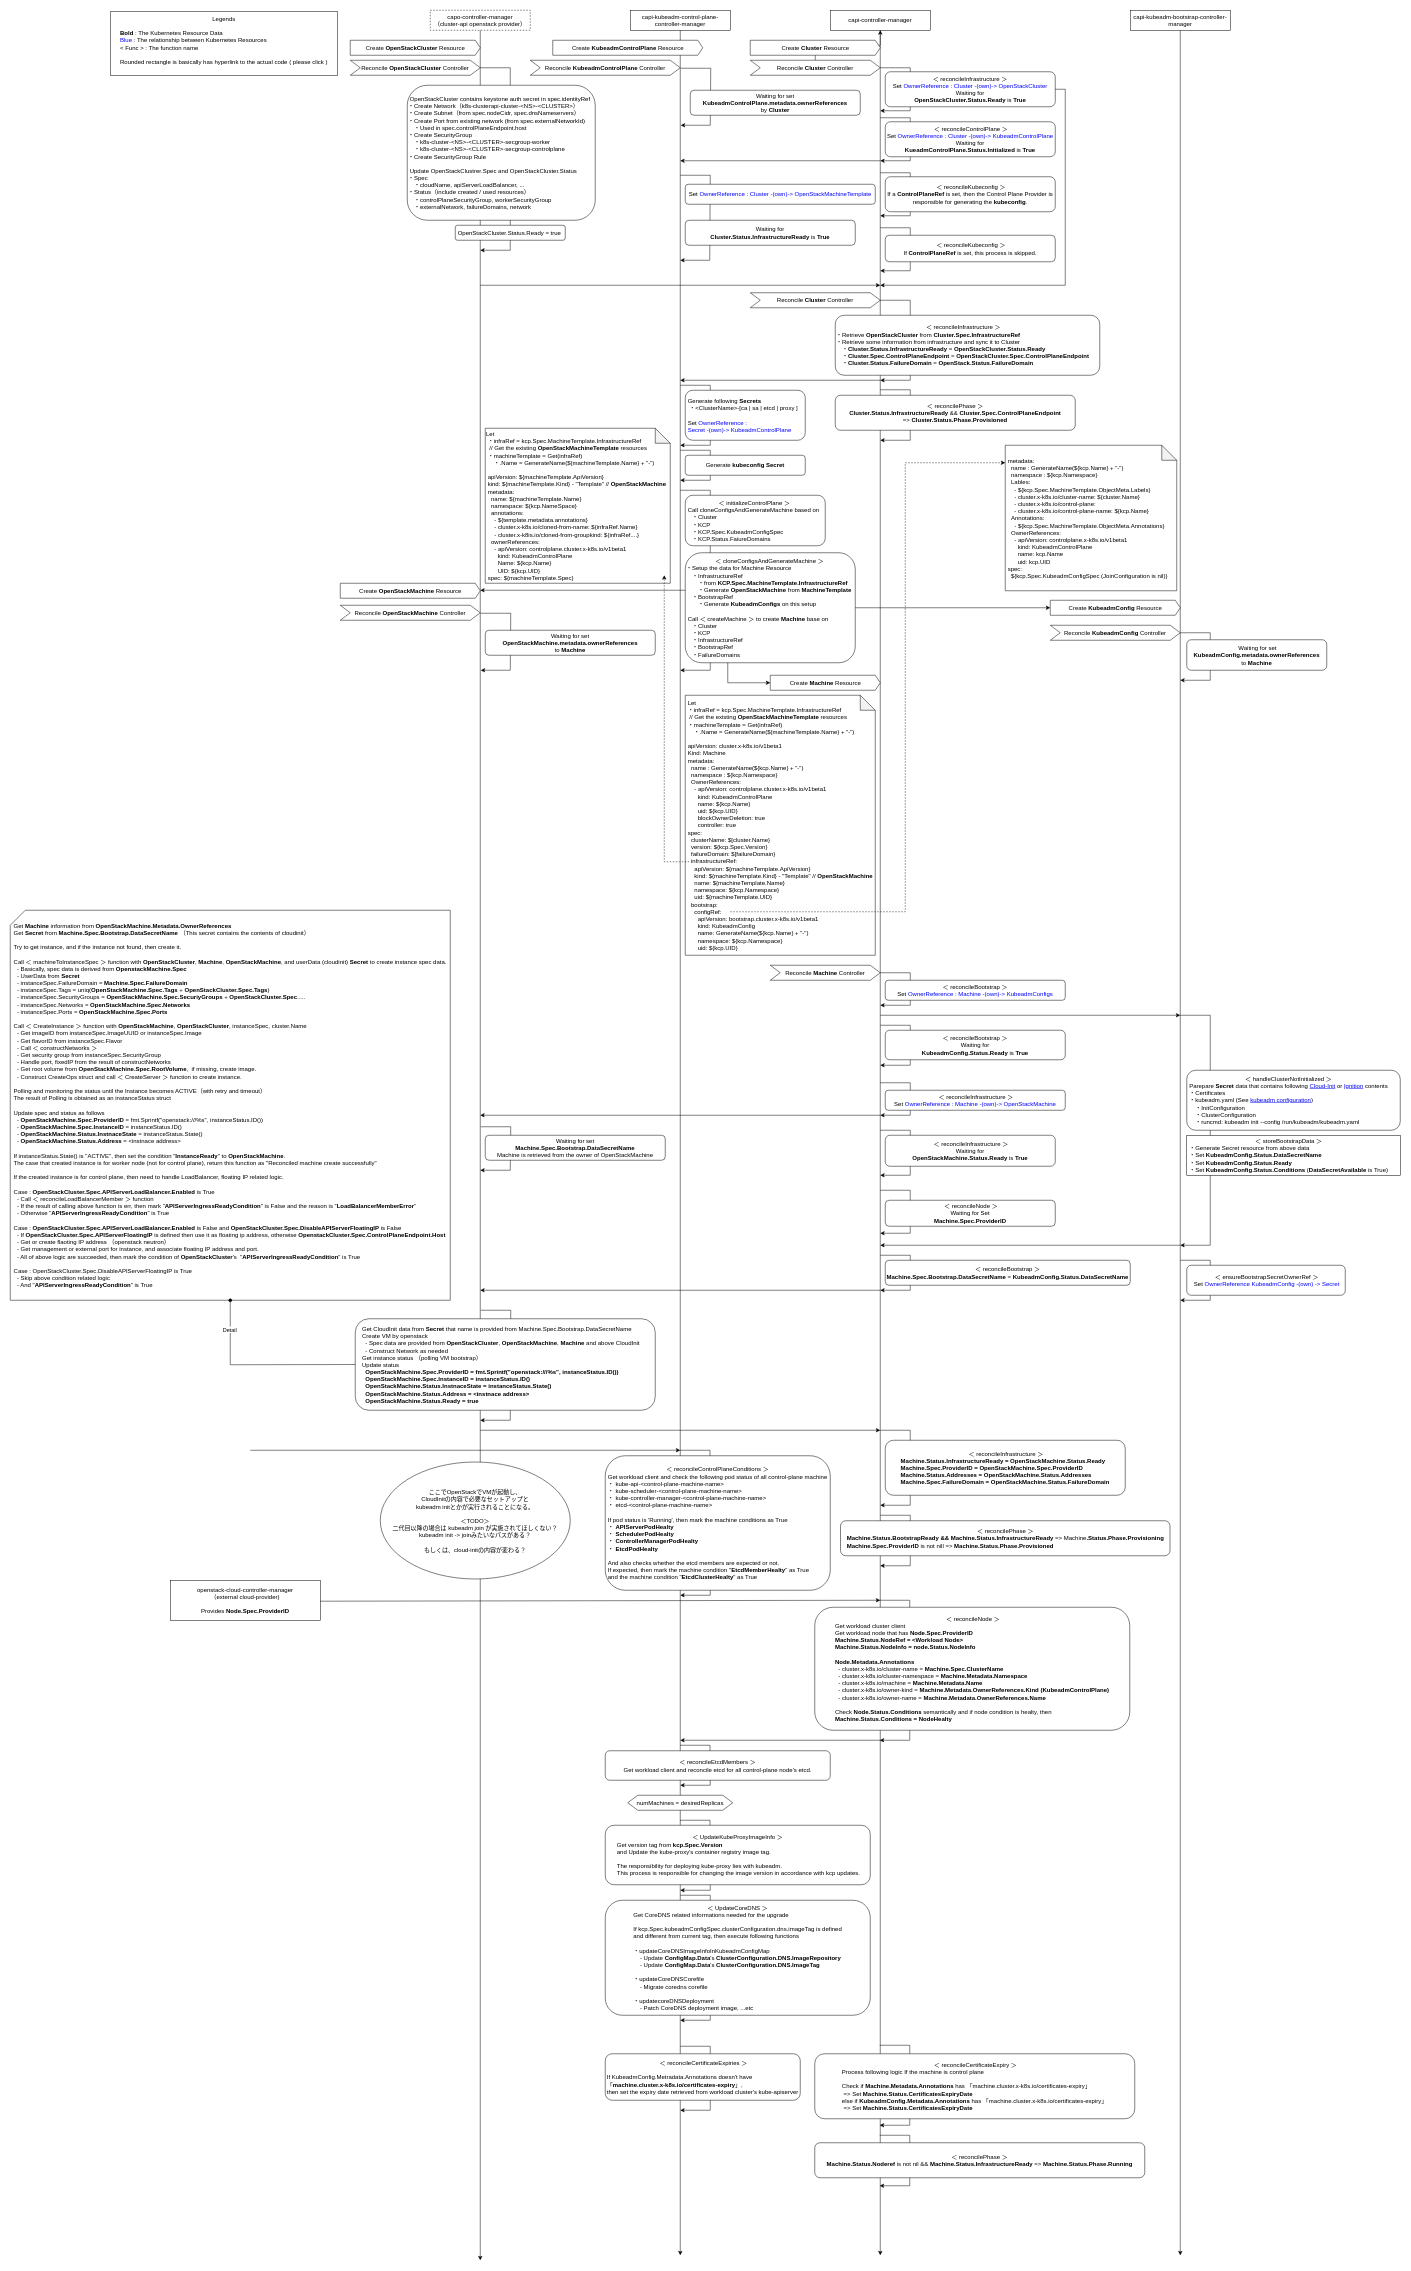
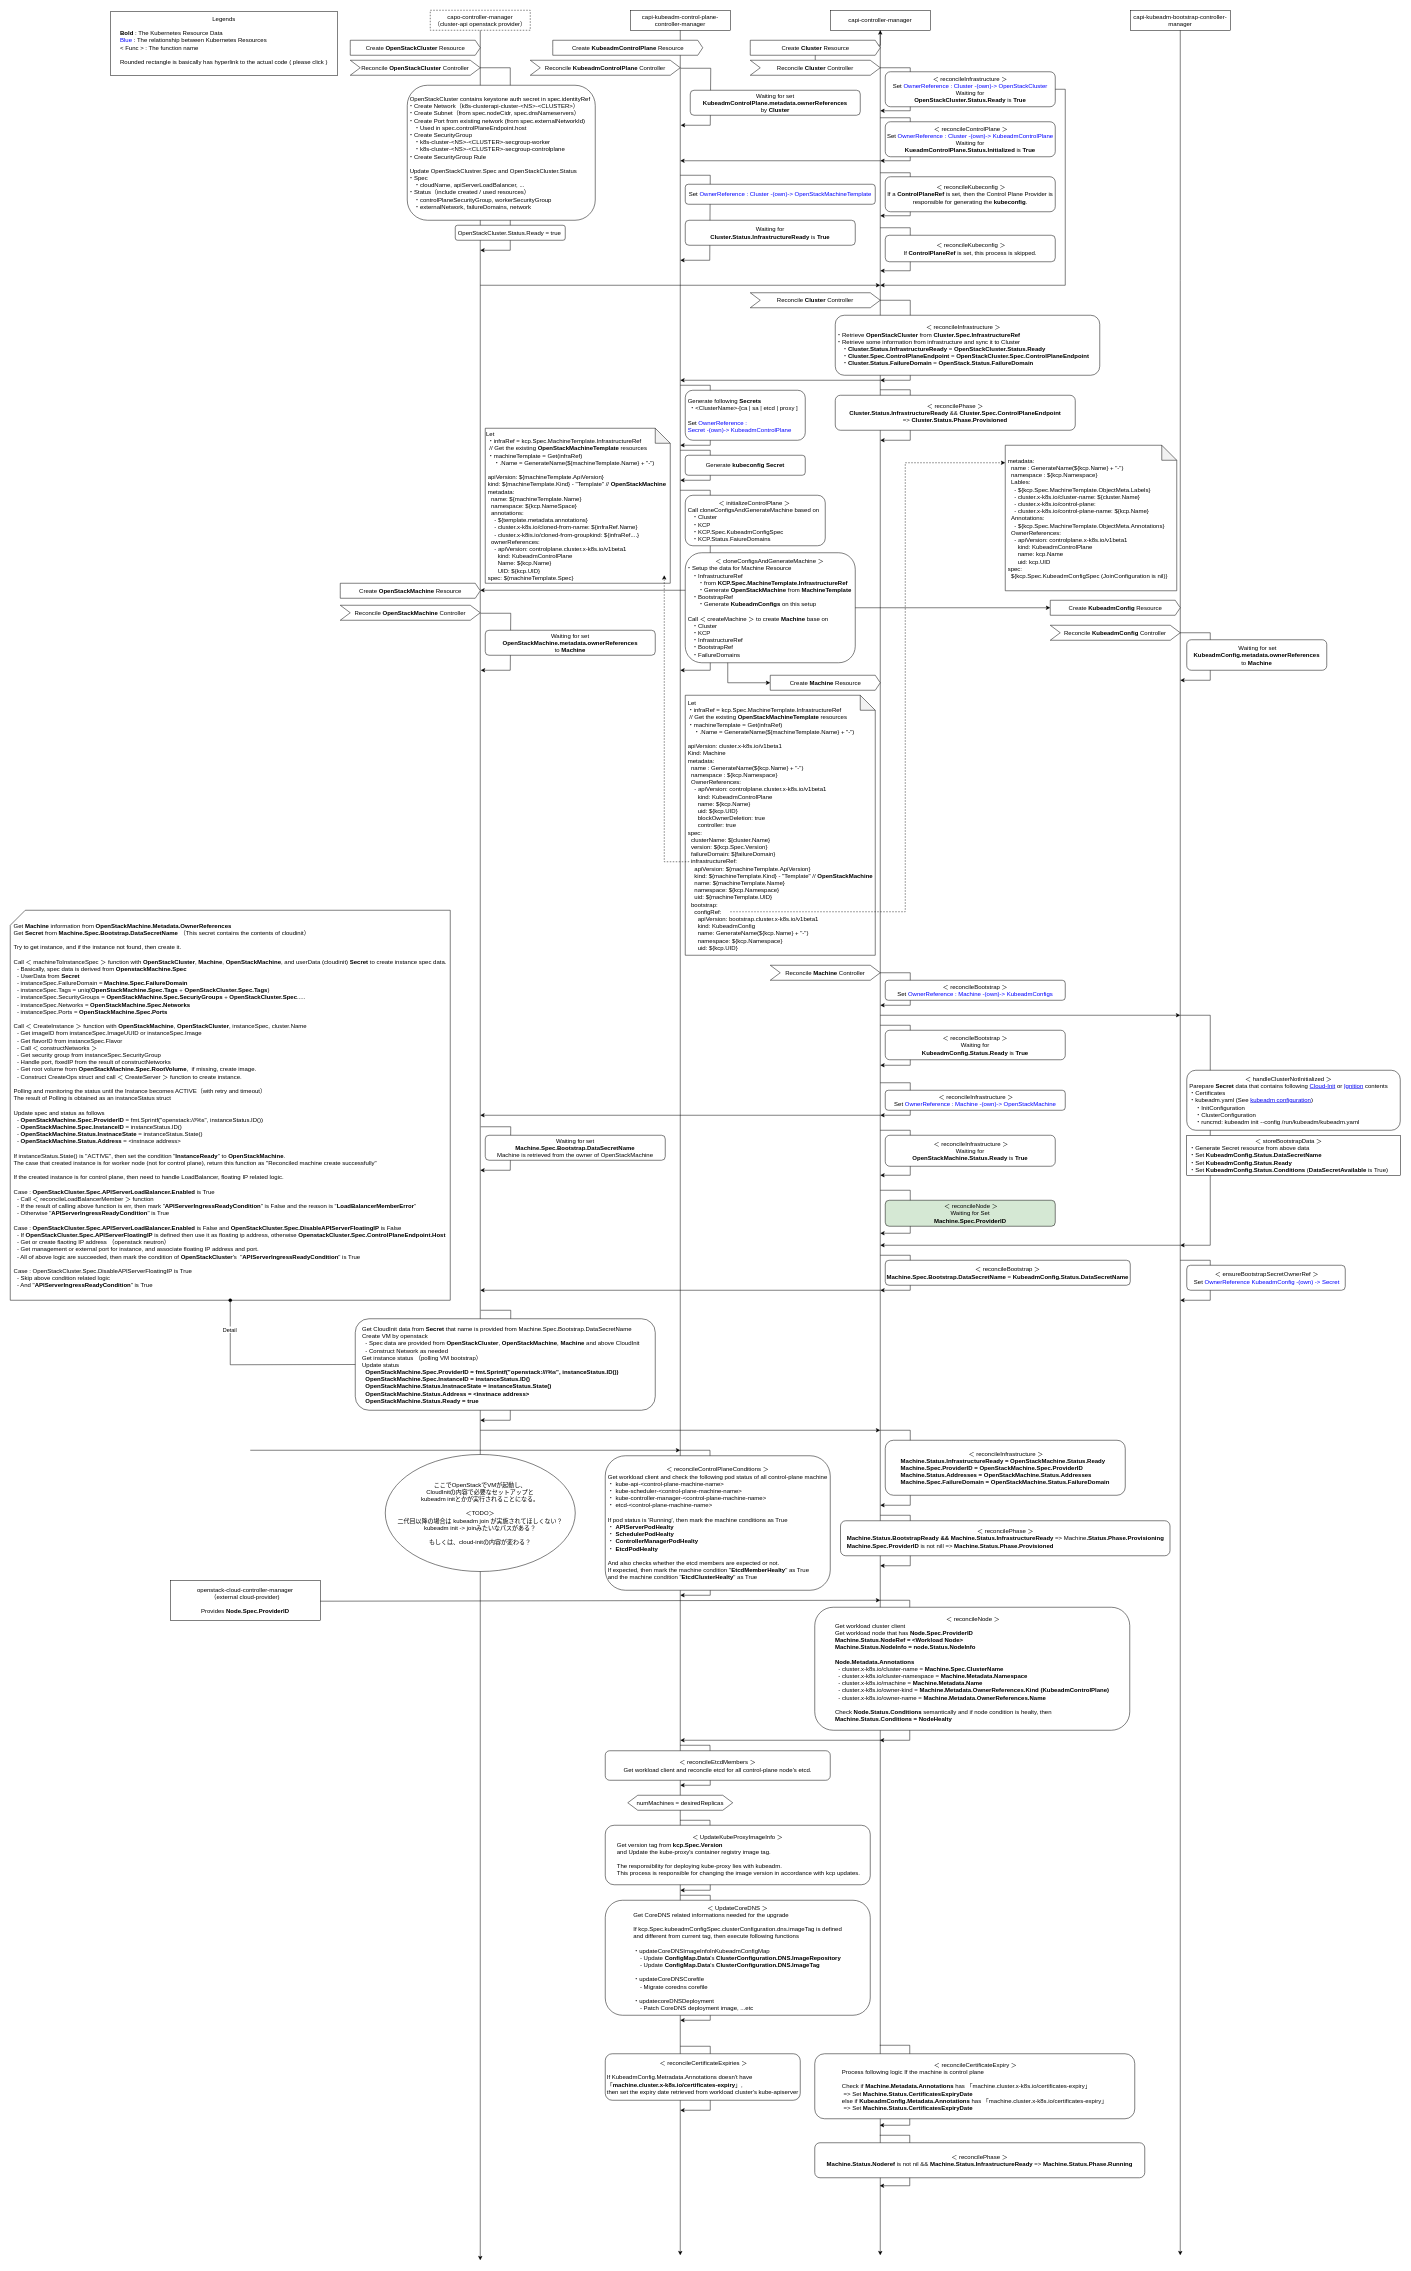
node "＜ reconcileNode ＞ Waiting for Set Machine.Spec.ProviderID": fillcolor #ffffff -> #d5e8d4
node "＜ ensureBootstrapSecretOwnerRef ＞ Set OwnerReference KubeadmConfig -(own) -> Secret": size 159x30 -> 159x25
node "ここでOpenStackでVMが起動し、 CloudInitの内容で必要なセットアップと kubeadm initとかが実行されることになる。 ＜TODO＞ 二代目以降の場合は kubeadm join が実施されてほしくない？ kubeadm init -> joinみたいなパスがある？ もしくは、cloud-initの内容が変わる？": moved (475, 1521) -> (480, 1513)
